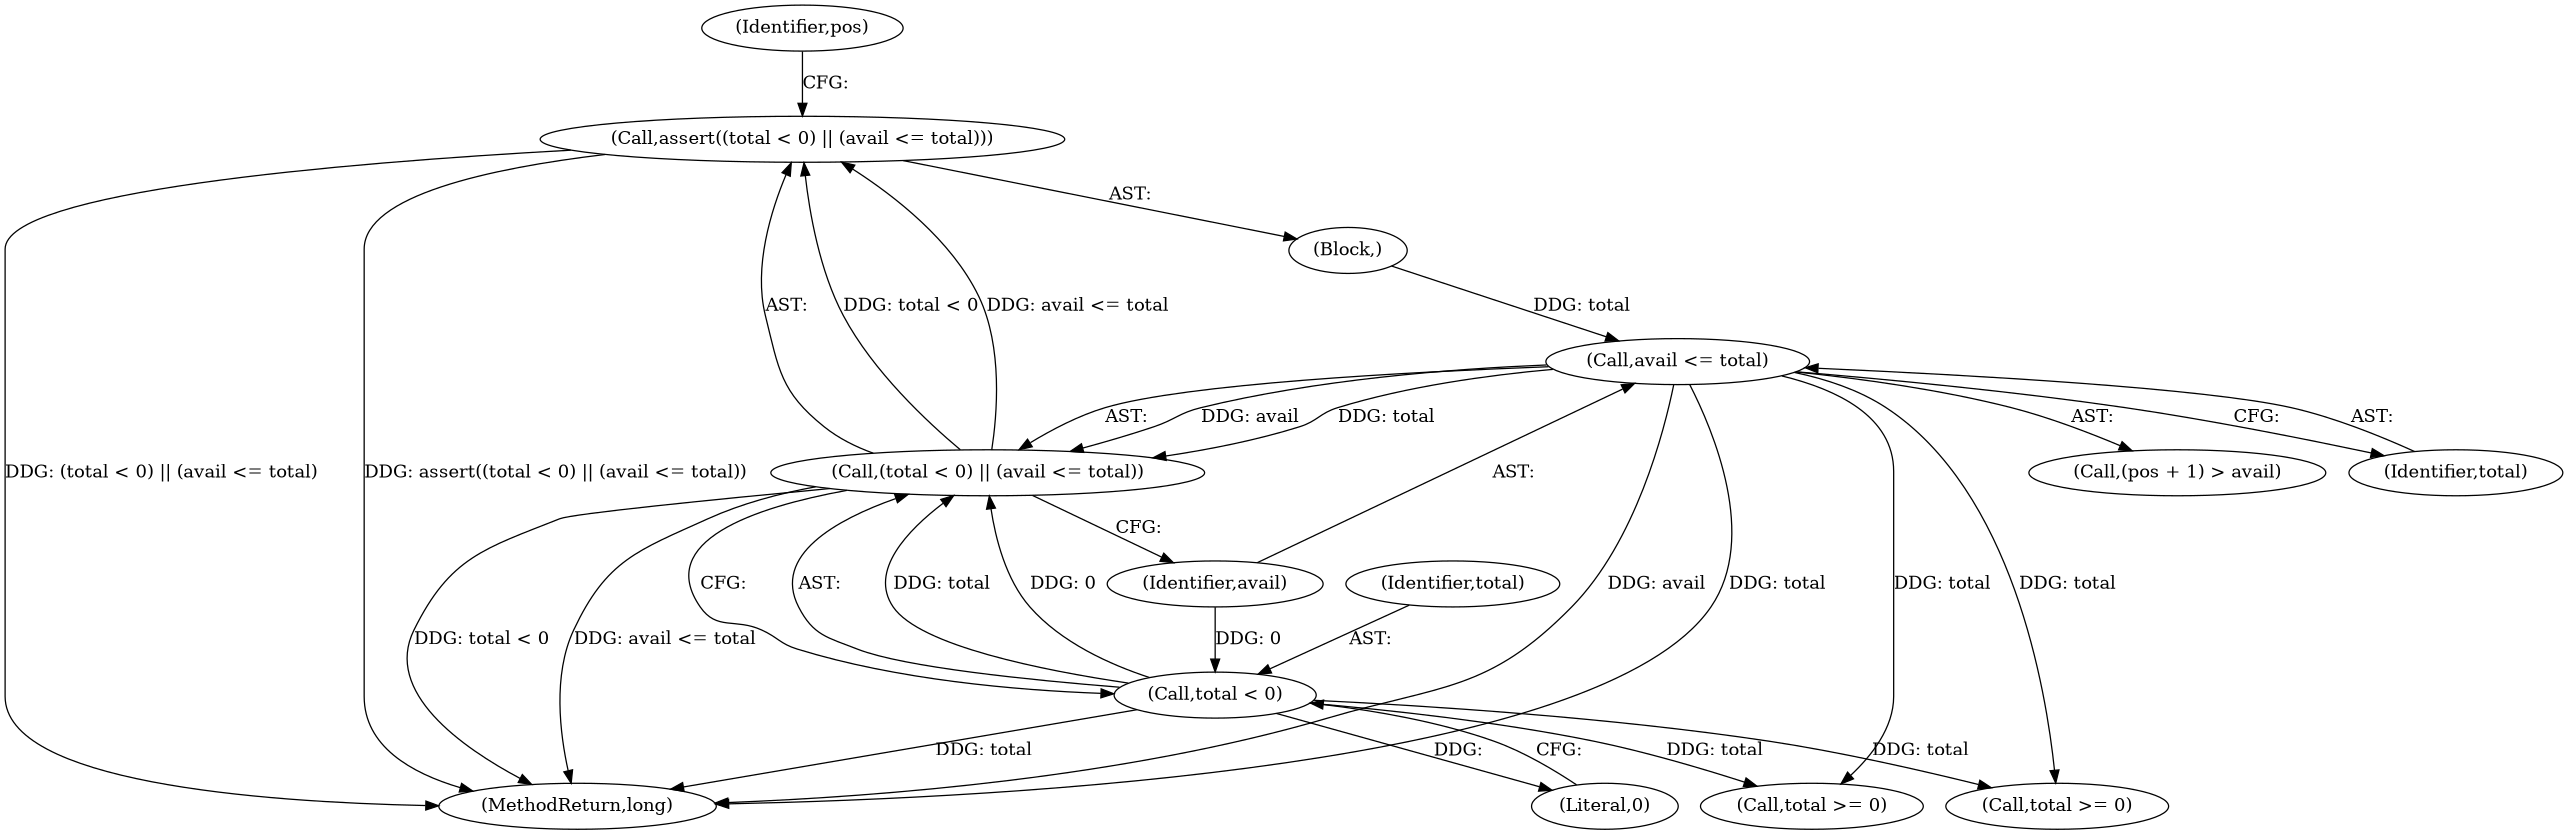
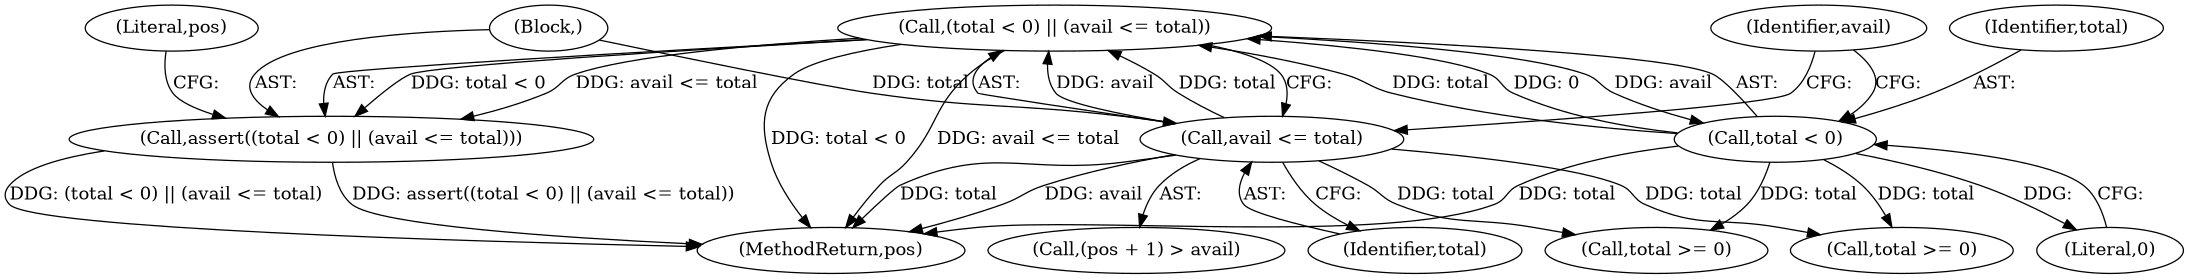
node "(Identifier,pos)": label "(Identifier,pos)" -> "(Literal,pos)"
edge "(Call,assert((total < 0) || (avail <= total)))" -> "(Block,)": reversed
edge "(Identifier,avail)" -> "(Call,avail <= total)": label "AST: " -> "CFG: "
edge "(Call,(total < 0) || (avail <= total))" -> "(Identifier,avail)": now "(Call,(total < 0) || (avail <= total))" -> "(Call,avail <= total)"
edge "(Call,(total < 0) || (avail <= total))" -> "(Call,total < 0)": label "CFG: " -> "DDG: avail"
edge "(Identifier,avail)" -> "(Call,total < 0)": label "DDG: 0" -> "CFG: "
node "(MethodReturn,long)": label "(MethodReturn,long)" -> "(MethodReturn,pos)"
